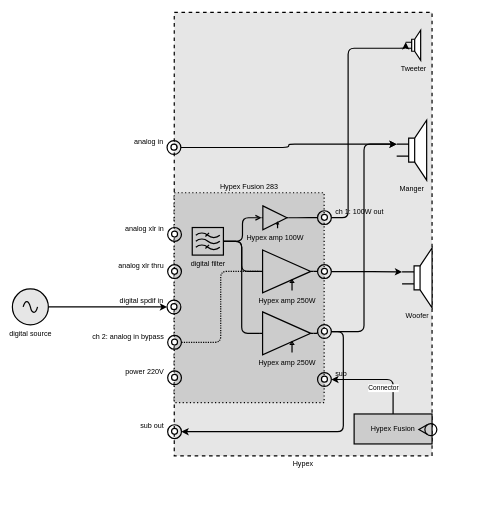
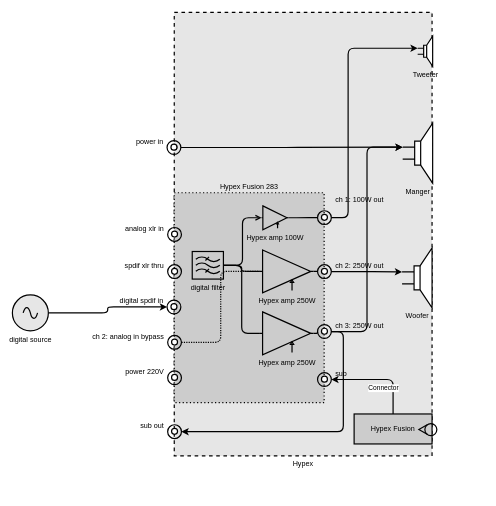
node "Tweeter": moved (413, 45) -> (425, 51)
node "analog in": label "analog in" -> "power in"
node "Manger": moved (412, 150) -> (418, 153)
node "ch 1: 100W out": moved (365, 212) -> (365, 200)
node "digital filter": moved (208, 242) -> (208, 266)
node "analog xlr thru": label "analog xlr thru" -> "spdif xlr thru"
node "ch 2: 250W out": added
node "digital source": moved (30, 307) -> (30, 313)
node "ch 3: 250W out": added
